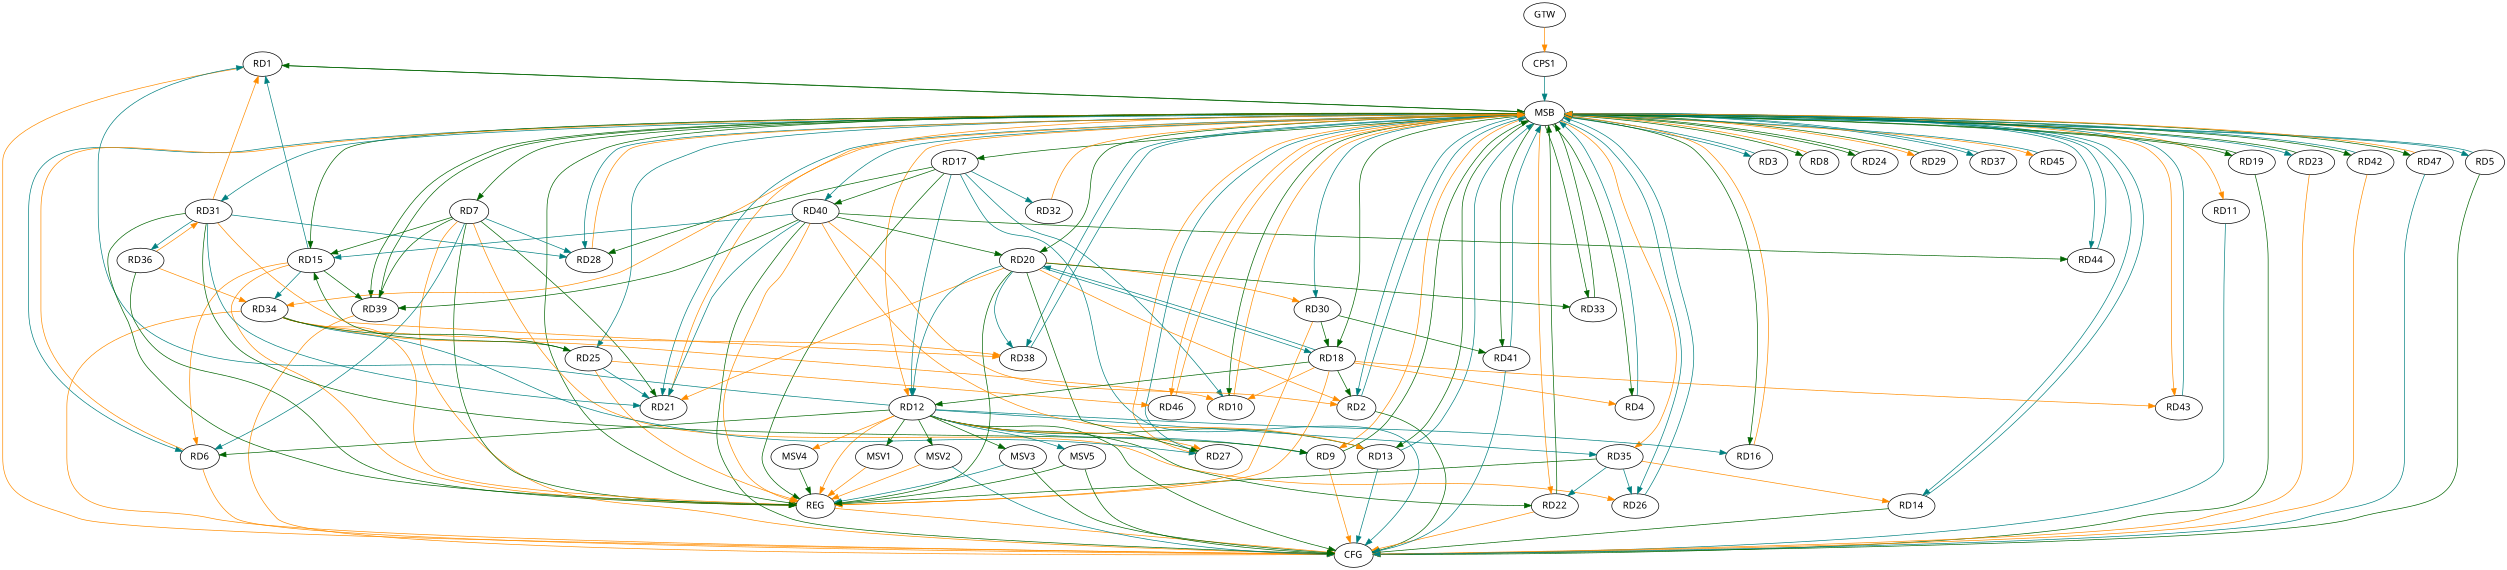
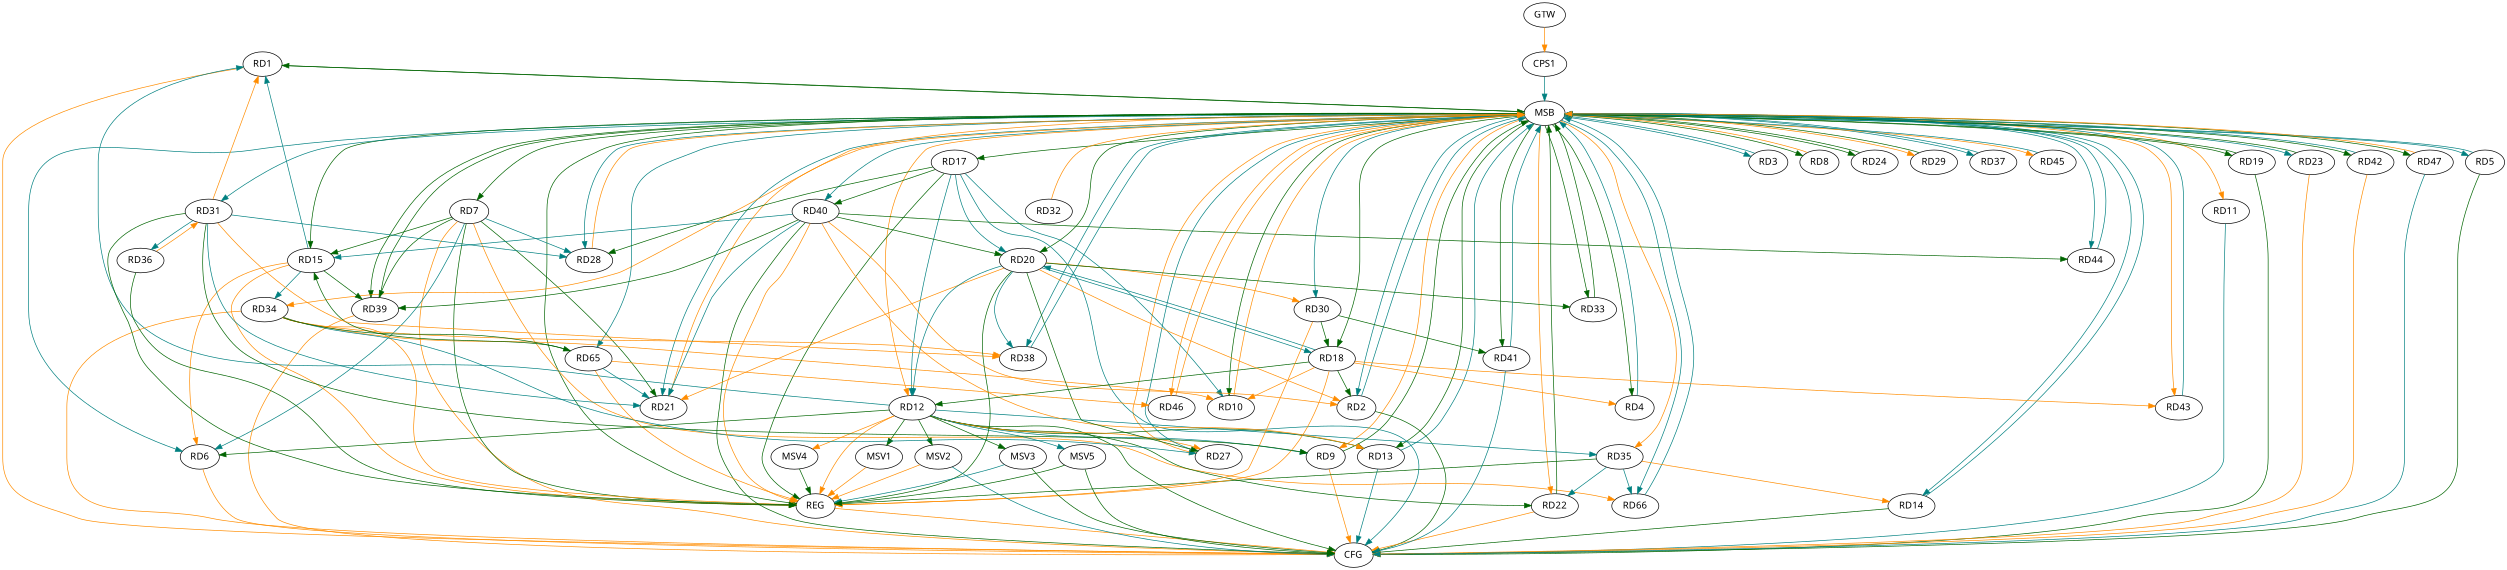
edge "RD6" -> "MSB": removed
edge "RD17" -> "RD32": now "RD17" -> "RD20"
edge "RD36" -> "RD34": removed
node "RD25": label "RD25" -> "RD65"
node "RD16": removed
node "RD26": label "RD26" -> "RD66"
